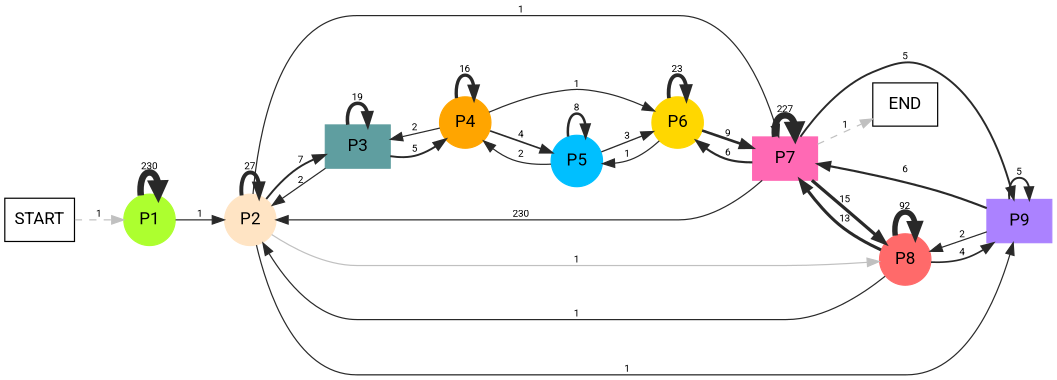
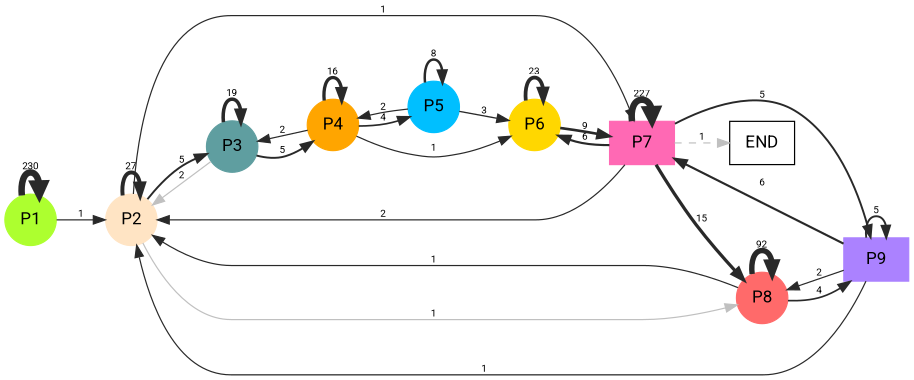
node "P3": shape box -> circle
edge "P6" -> "P5": removed, label "1"
edge "P2" -> "P3": label "7" -> "5"
edge "P3" -> "P2": color grey16 -> grey
edge "P7" -> "P2": label "230" -> "2"
node "START": removed
edge "P8" -> "P7": removed, label "13"
edge "P2" -> "P9": reversed
